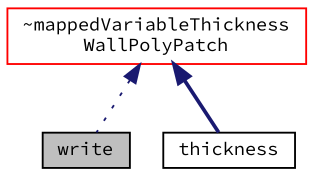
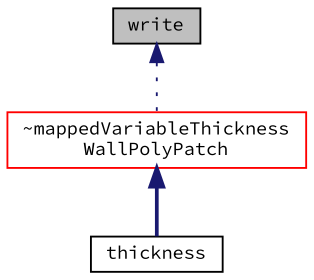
edge "write" -> "~mappedVariableThickness WallPolyPatch": reversed
